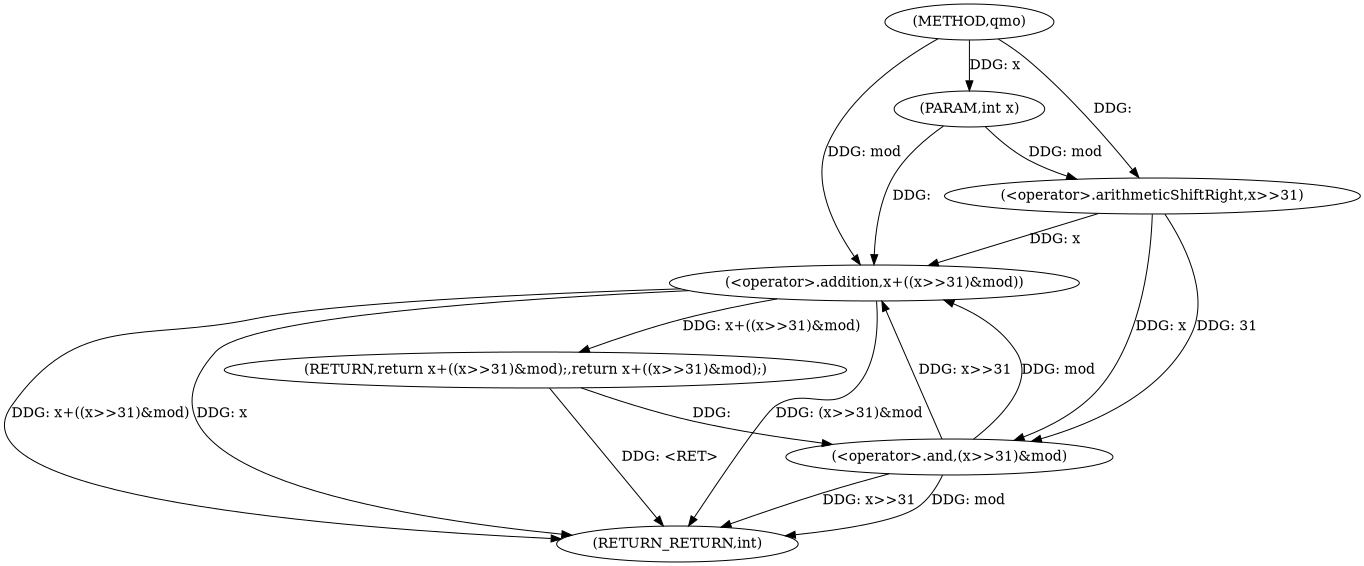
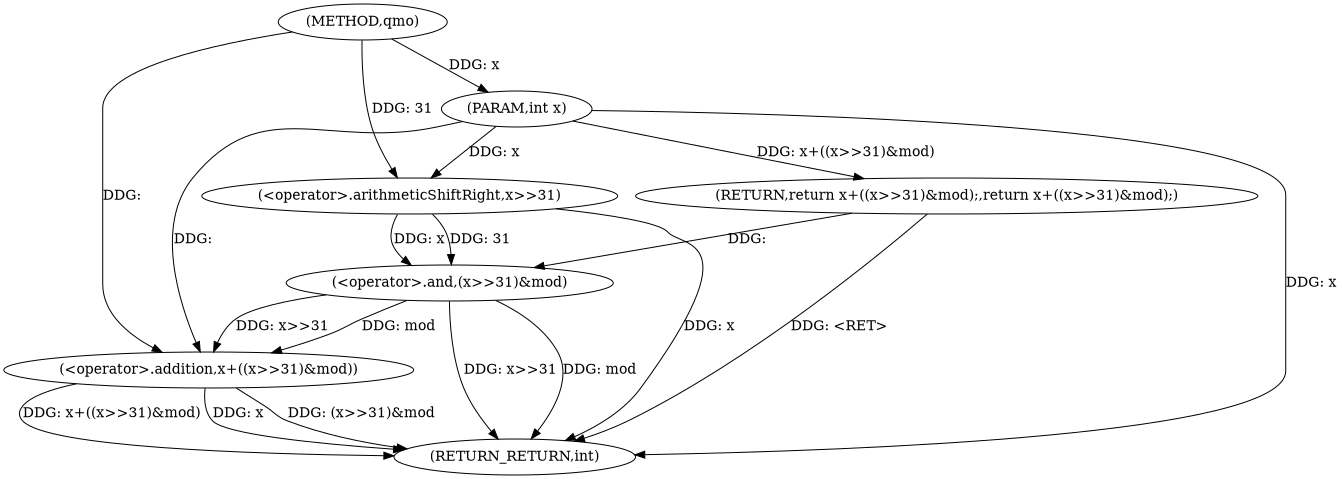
edge "(METHOD,qmo)" -> "(<operator>.arithmeticShiftRight,x>>31)": label "DDG: " -> "DDG: 31"
edge "(METHOD,qmo)" -> "(<operator>.addition,x+((x>>31)&mod))": label "DDG: mod" -> "DDG: "
edge "(PARAM,int x)" -> "(<operator>.arithmeticShiftRight,x>>31)": label "DDG: mod" -> "DDG: x"
edge "(<operator>.arithmeticShiftRight,x>>31)" -> "(<operator>.addition,x+((x>>31)&mod))": now "(<operator>.arithmeticShiftRight,x>>31)" -> "(RETURN_RETURN,int)"
edge "(PARAM,int x)" -> "(RETURN_RETURN,int)": added, label "DDG: x"
edge "(<operator>.addition,x+((x>>31)&mod))" -> "(RETURN,return x+((x>>31)&mod);,return x+((x>>31)&mod);)": now "(PARAM,int x)" -> "(RETURN,return x+((x>>31)&mod);,return x+((x>>31)&mod);)"
